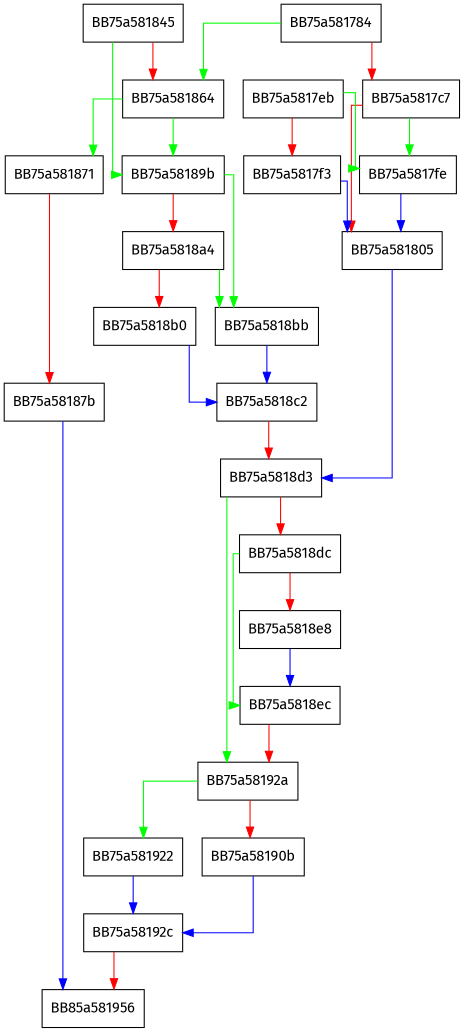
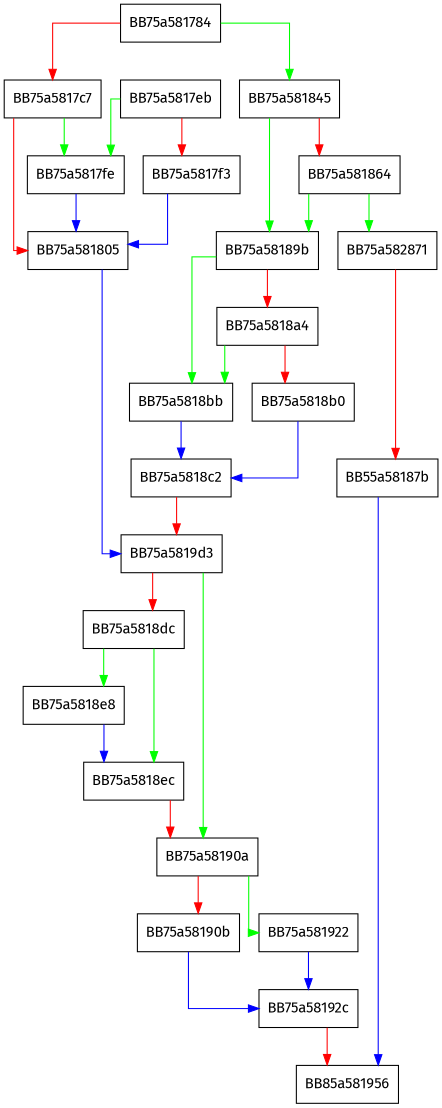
edge "BB75a581784" -> "BB75a581864": now "BB75a581784" -> "BB75a581845"
node "BB75a581871": label "BB75a581871" -> "BB75a582871"
node "BB75a58187b": label "BB75a58187b" -> "BB55a58187b"
node "BB75a5818d3": label "BB75a5818d3" -> "BB75a5819d3"
edge "BB75a5818dc" -> "BB75a5818e8": color red -> green
node "BB75a58192a": label "BB75a58192a" -> "BB75a58190a"
